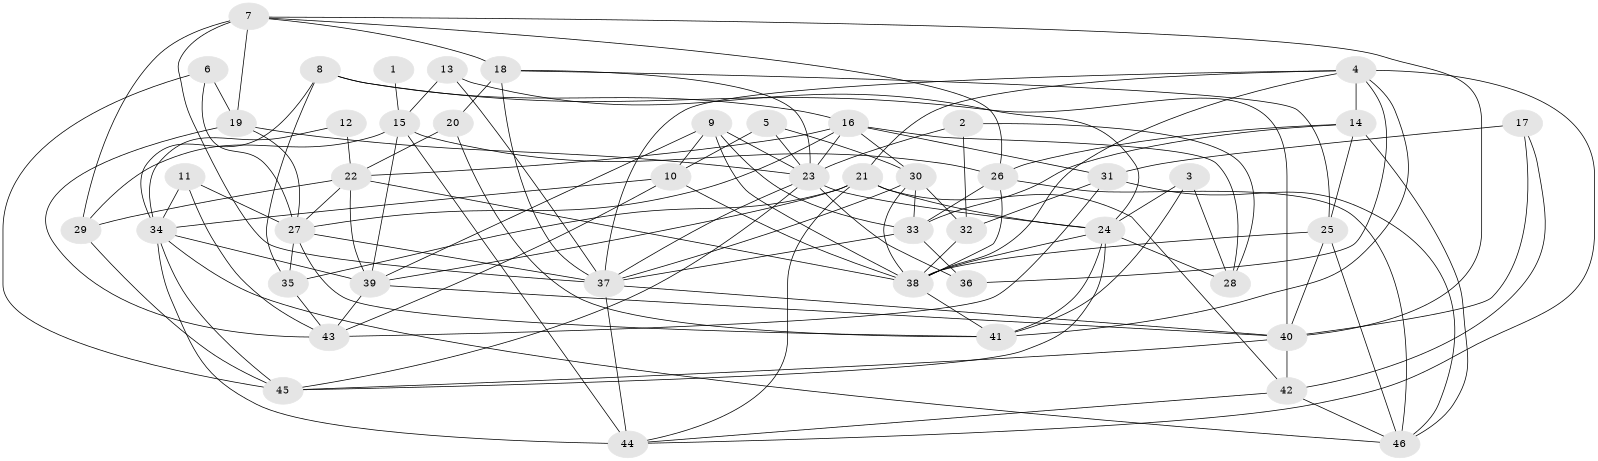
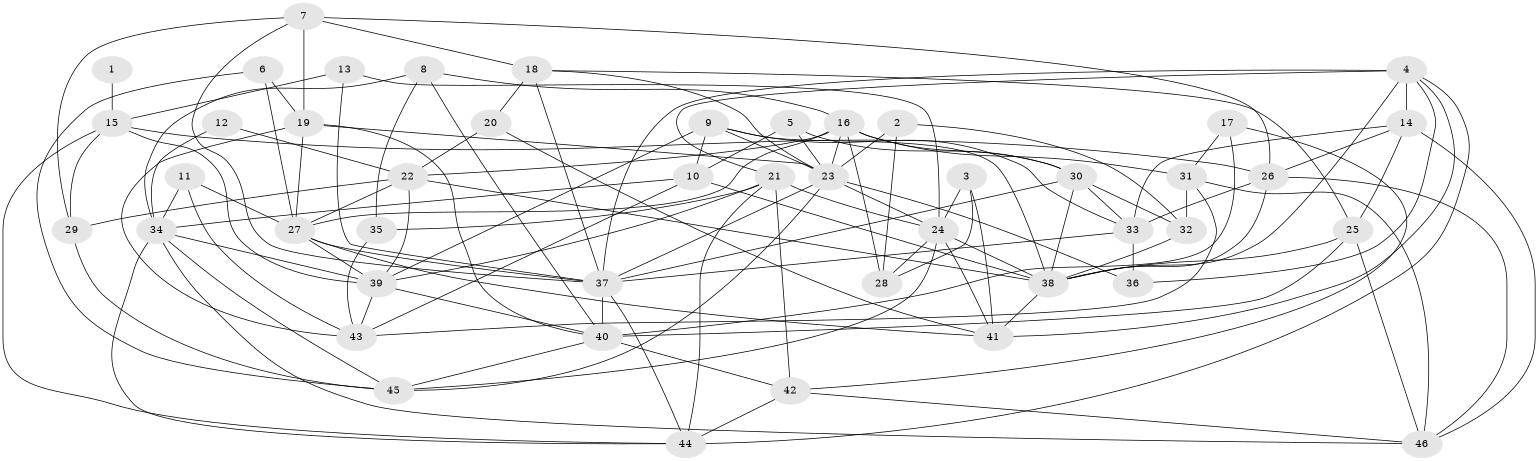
edge "7" -- "40": now "19" -- "40"
edge "27" -- "35": now "27" -- "39"
